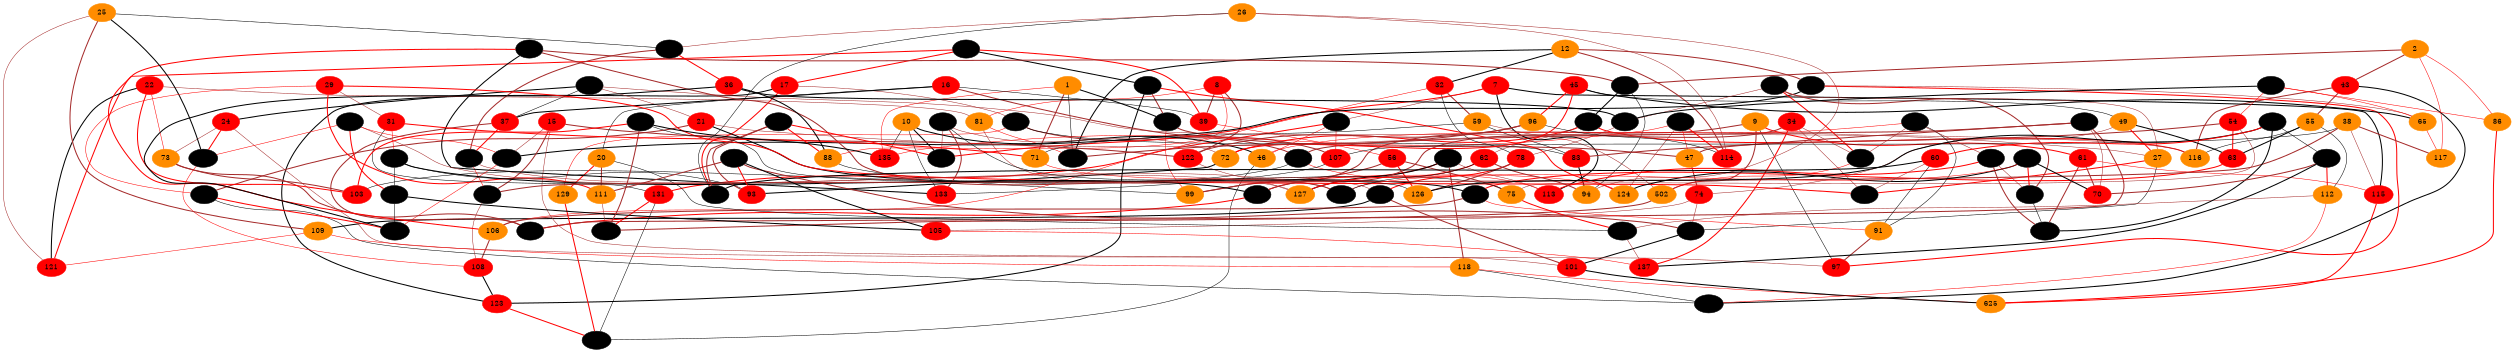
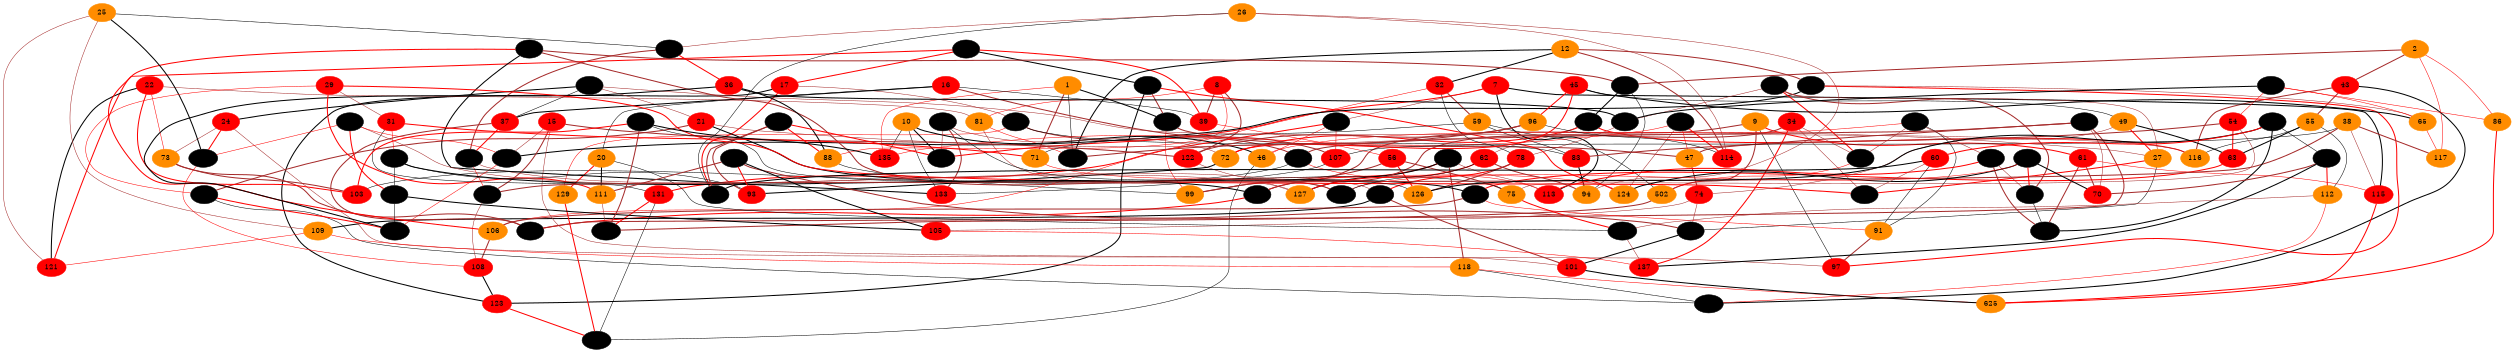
edge "59" -- "502": color brown -> black
edge "20" -- "111": color brown -> black
edge "25" -- "109": style bold -> solid
